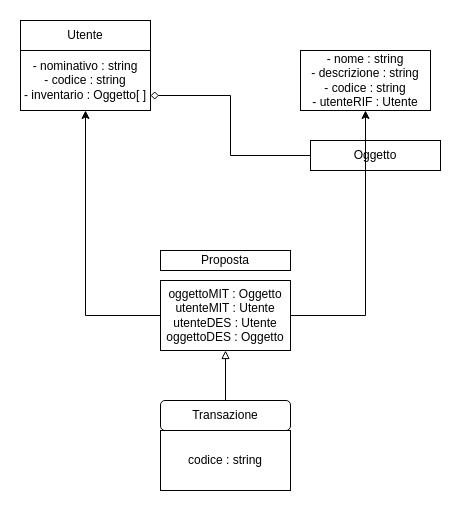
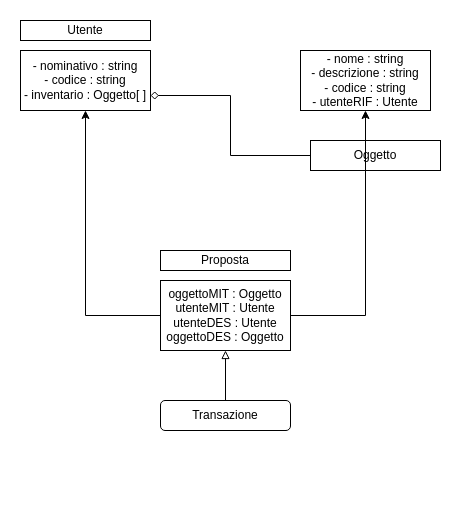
node "Utente": size 130x30 -> 130x20
node "codice : string": removed
